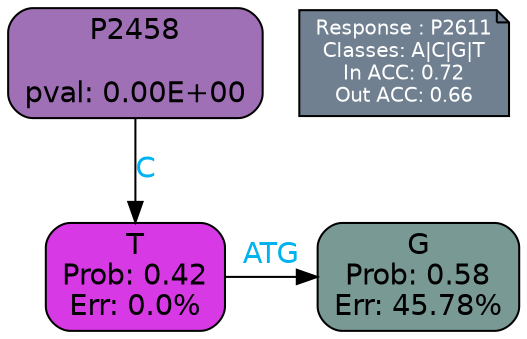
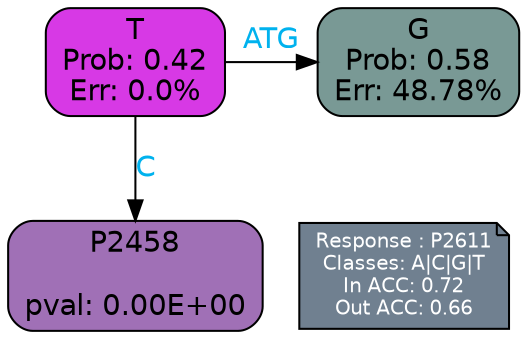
edge "P2458 pval: 0.00E+00" -> "T Prob: 0.42 Err: 0.0%": reversed
node "G Prob: 0.58 Err: 45.78%": label "G Prob: 0.58 Err: 45.78%" -> "G Prob: 0.58 Err: 48.78%"
